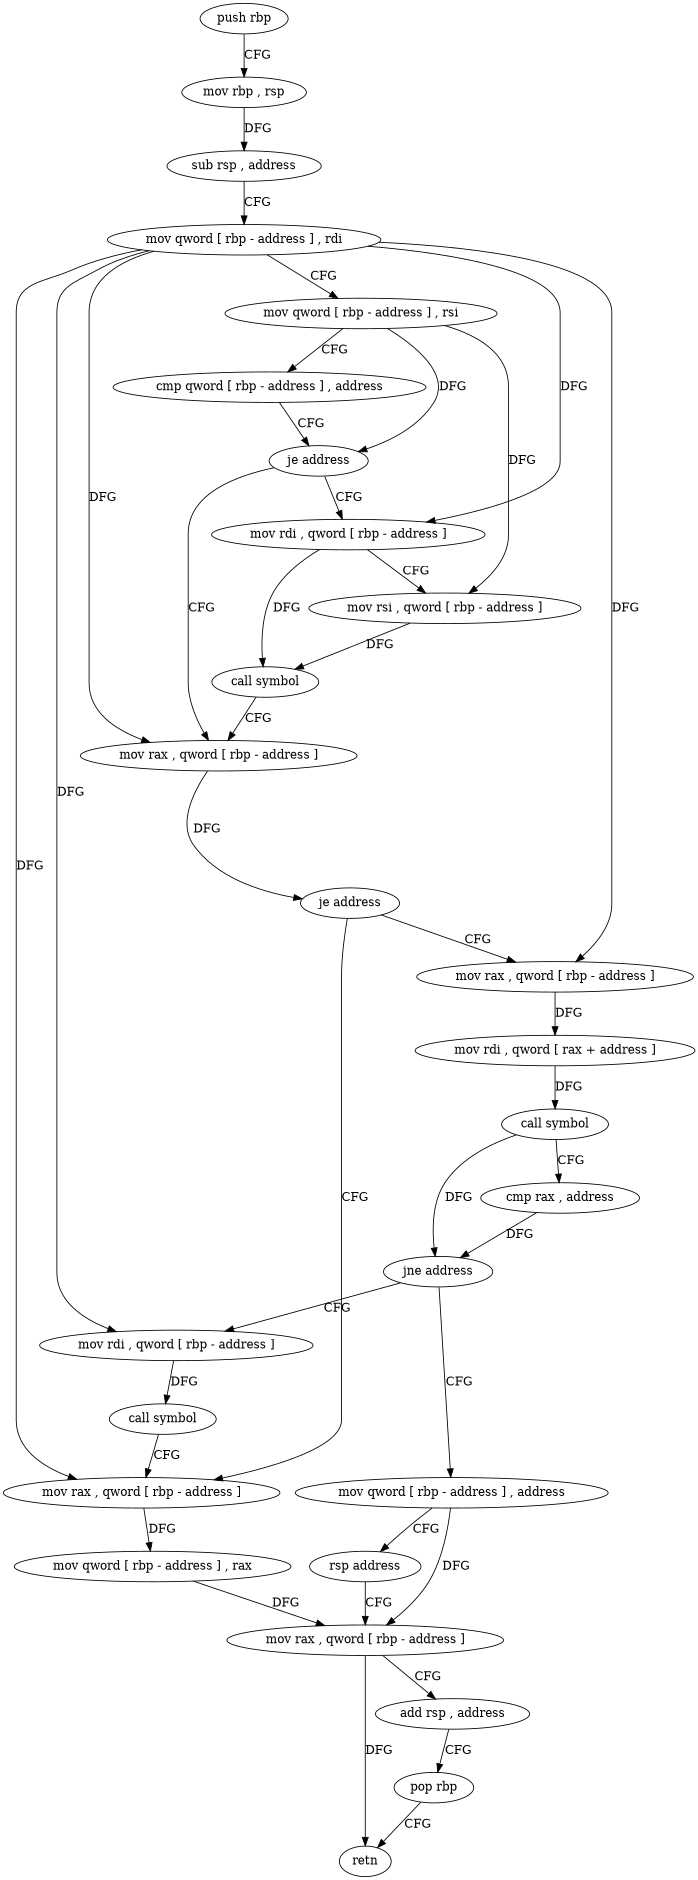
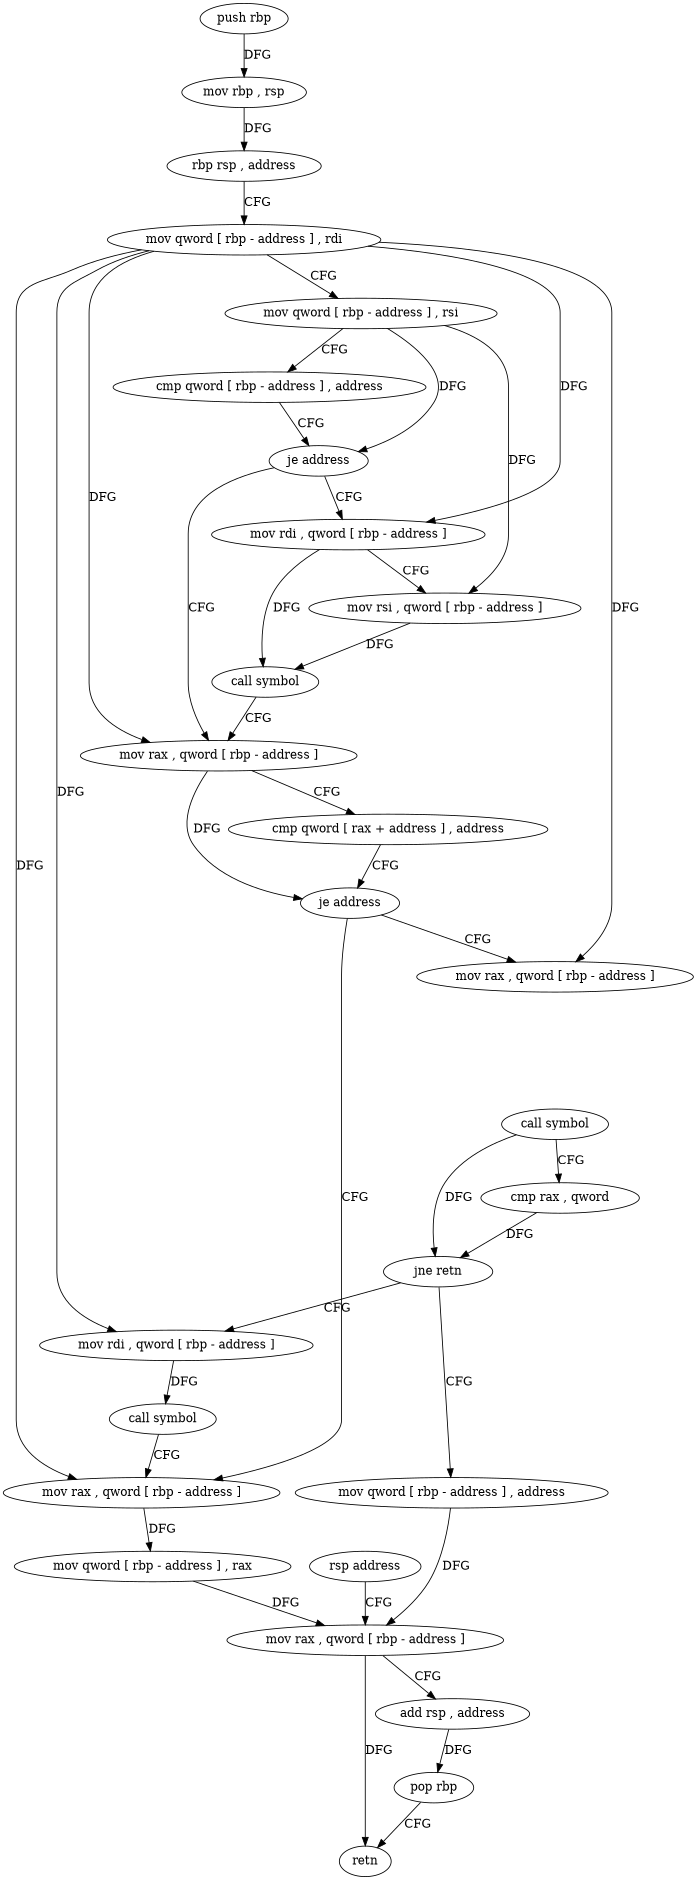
edge "push rbp" -> "mov rbp , rsp": label "CFG" -> "DFG"
node "sub rsp , address": label "sub rsp , address" -> "rbp rsp , address"
node "cmp qword [ rax + address ] , address": added
node "mov rdi , qword [ rax + address ]": removed
node "cmp rax , address": label "cmp rax , address" -> "cmp rax , qword"
node "jne address": label "jne address" -> "jne retn"
edge "mov qword [ rbp - address ] , address" -> "rsp address": removed, label "CFG"
edge "add rsp , address" -> "pop rbp": label "CFG" -> "DFG"
